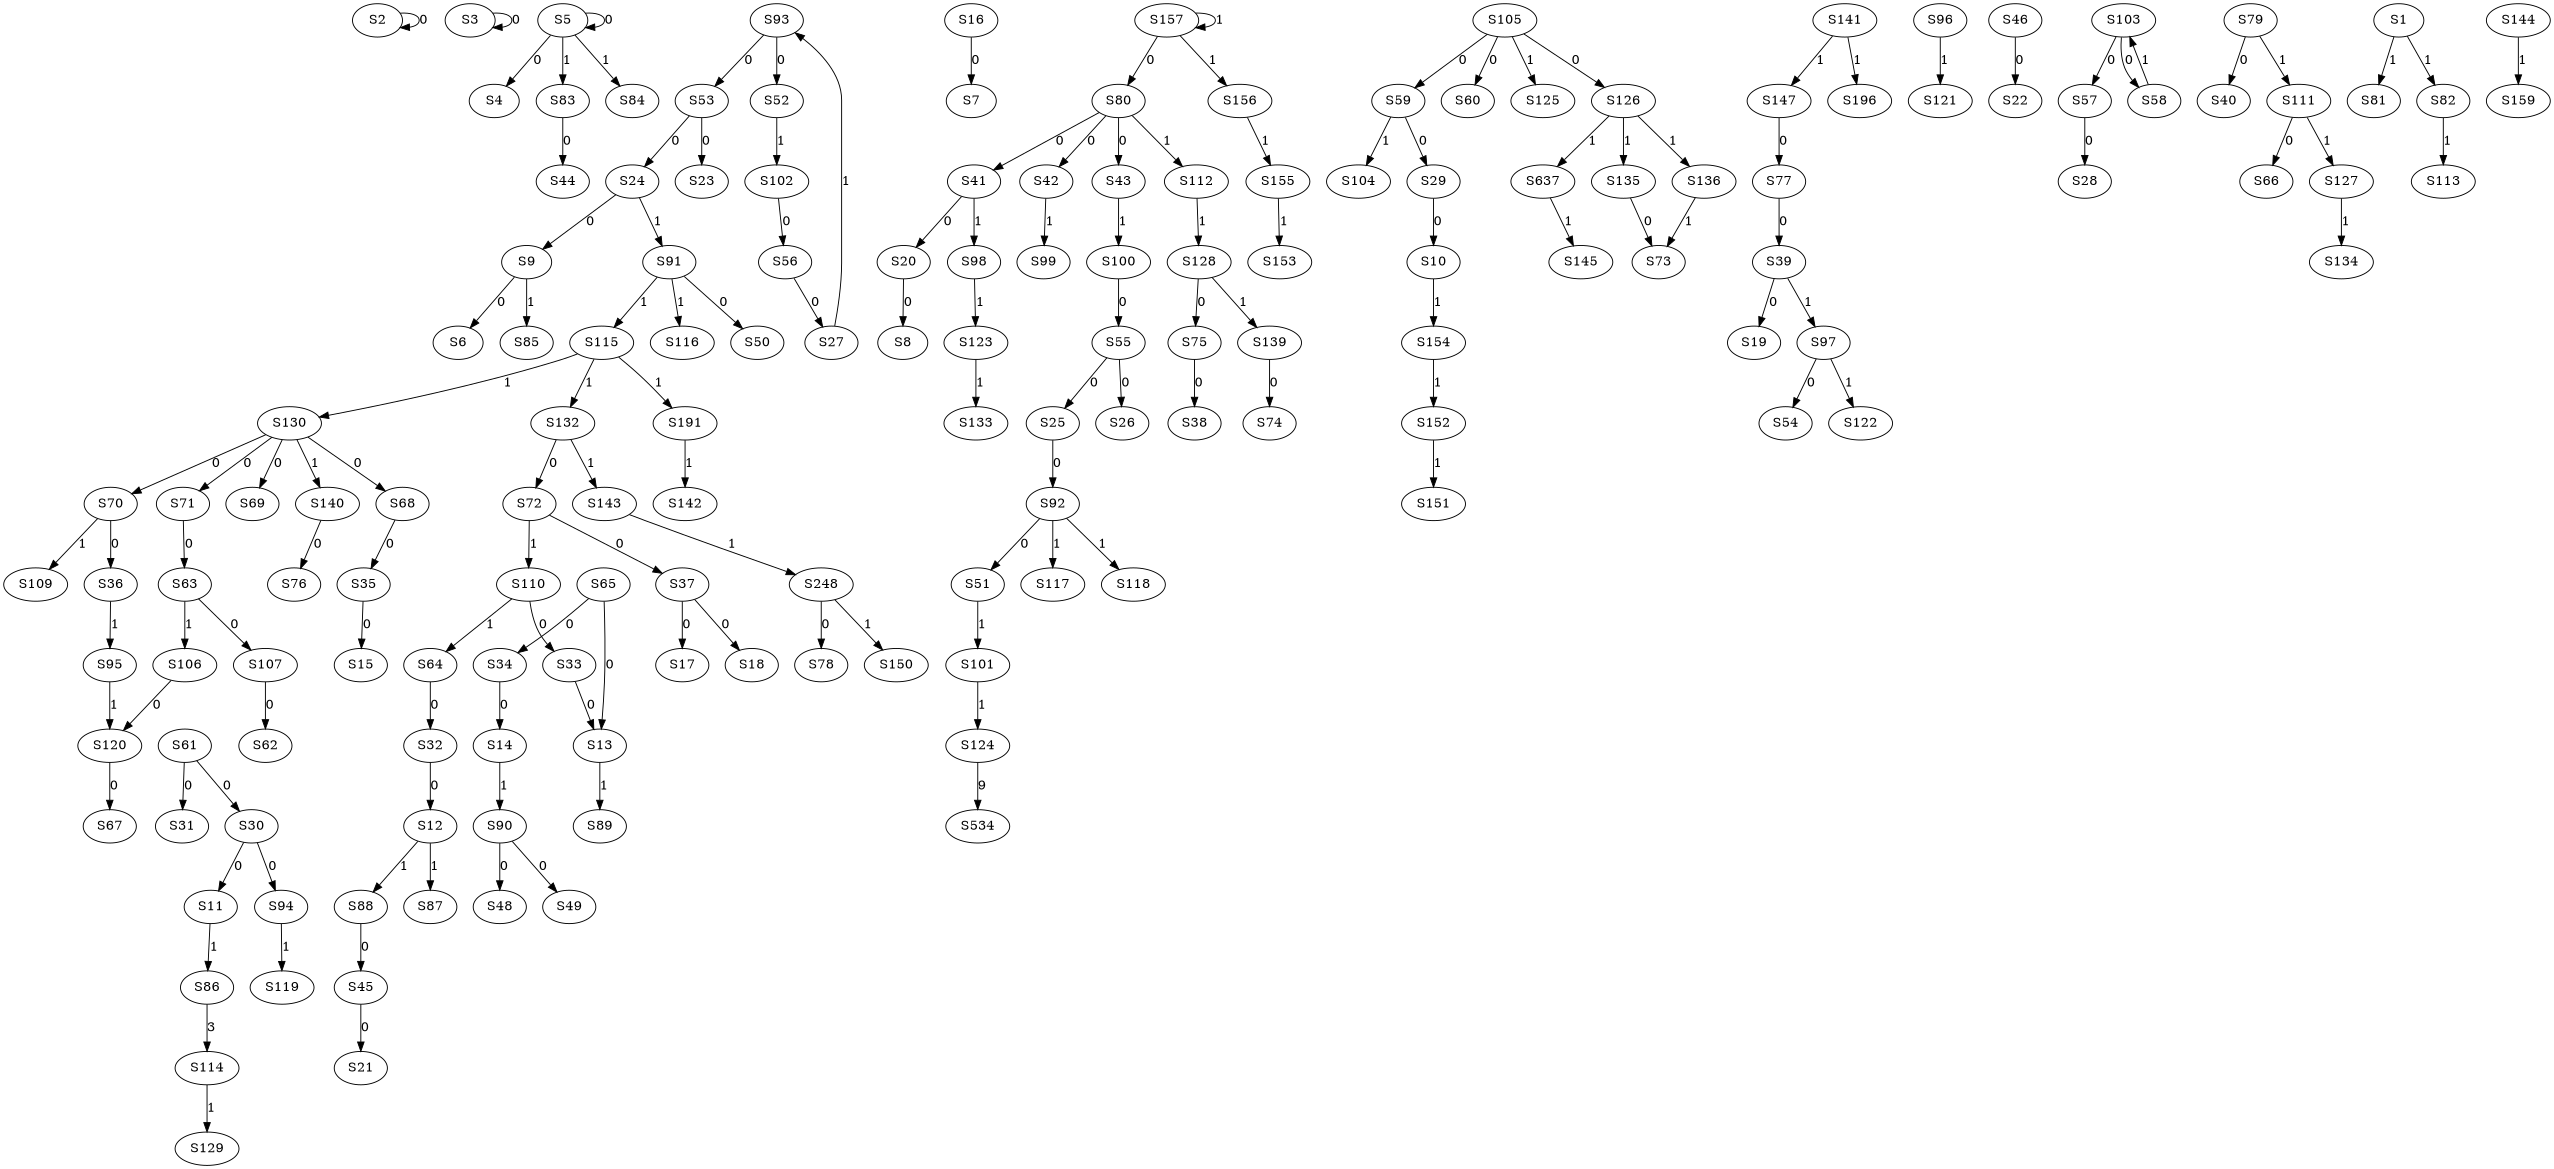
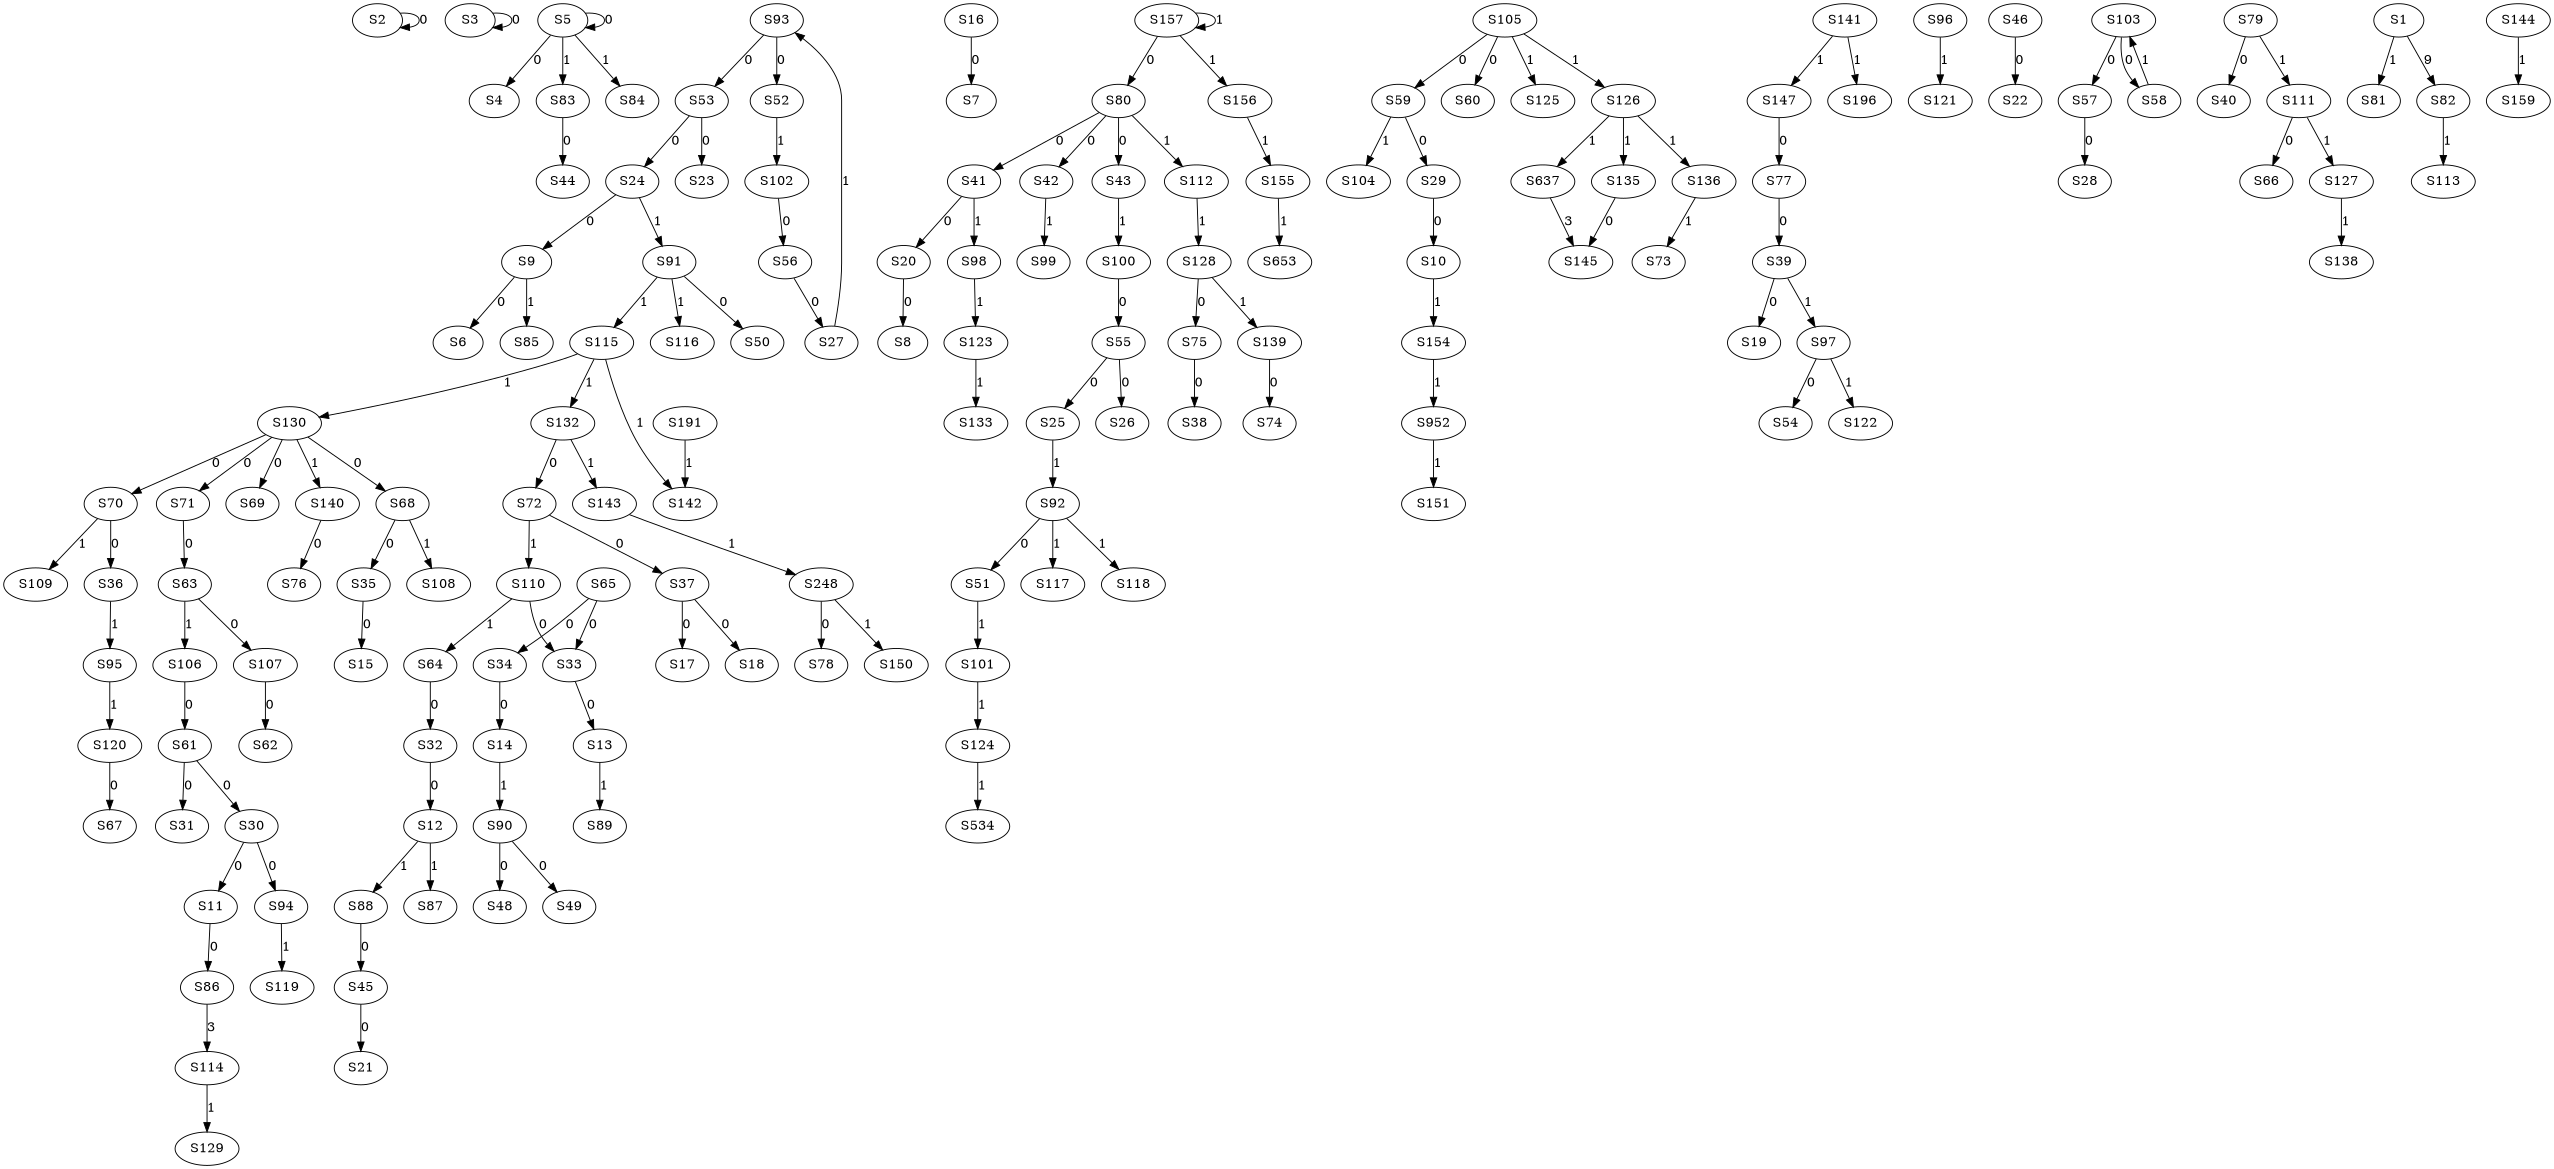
edge "S105" -> "S126": label "0" -> "1"
edge "S1" -> "S82": label "1" -> "9"
edge "S135" -> "S73": now "S135" -> "S145"
edge "S637" -> "S145": label "1" -> "3"
node "S153": label "S153" -> "S653"
node "S134": label "S134" -> "S138"
edge "S115" -> "S191": now "S115" -> "S142"
node "S152": label "S152" -> "S952"
edge "S25" -> "S92": label "0" -> "1"
node "S108": added
edge "S65" -> "S13": now "S65" -> "S33"
edge "S106" -> "S120": now "S106" -> "S61"
edge "S124" -> "S534": label "9" -> "1"
edge "S11" -> "S86": label "1" -> "0"
